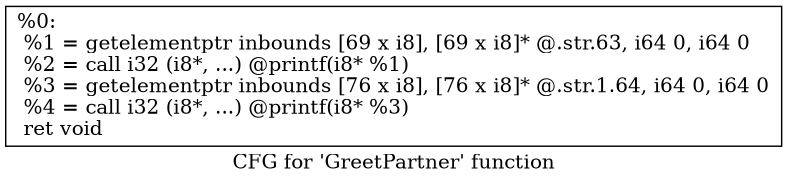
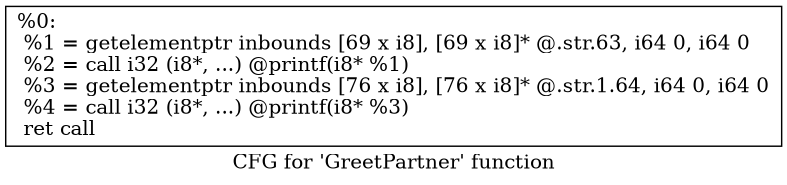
node "%0:": text "ret void" -> "ret call"
